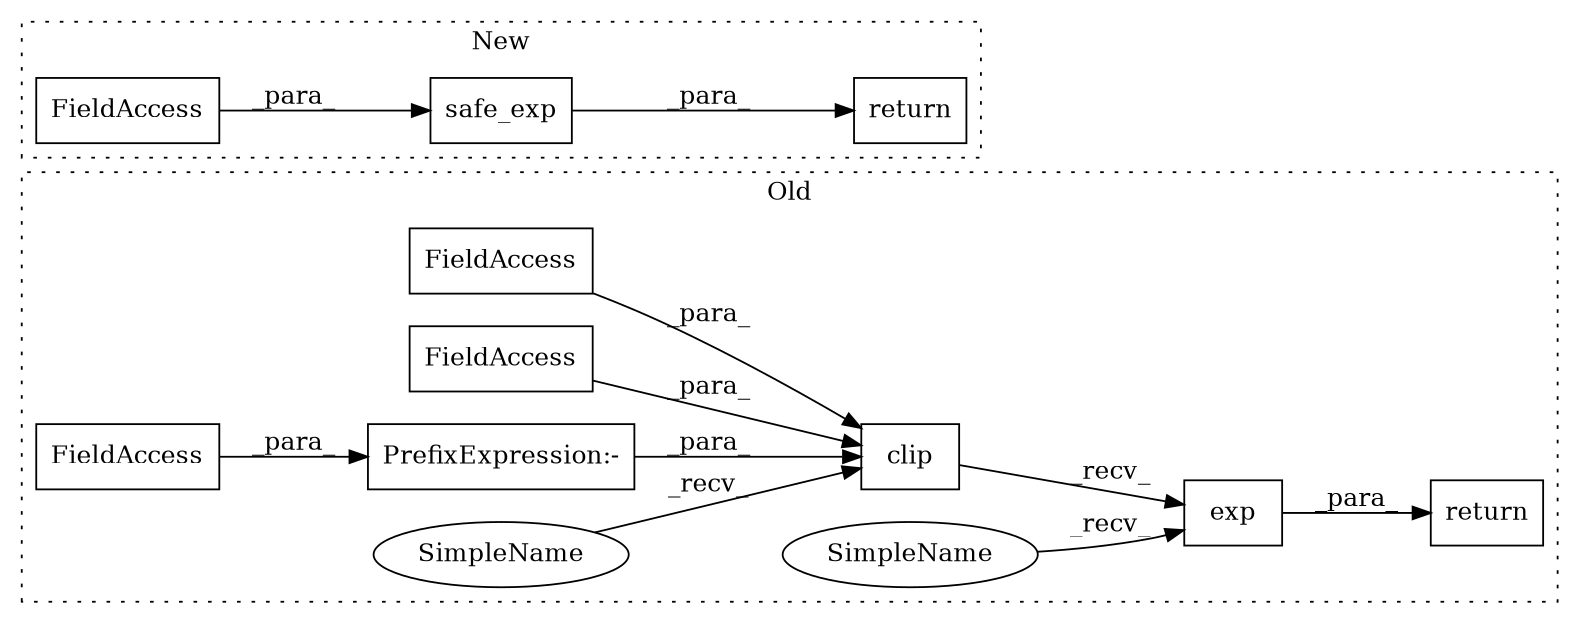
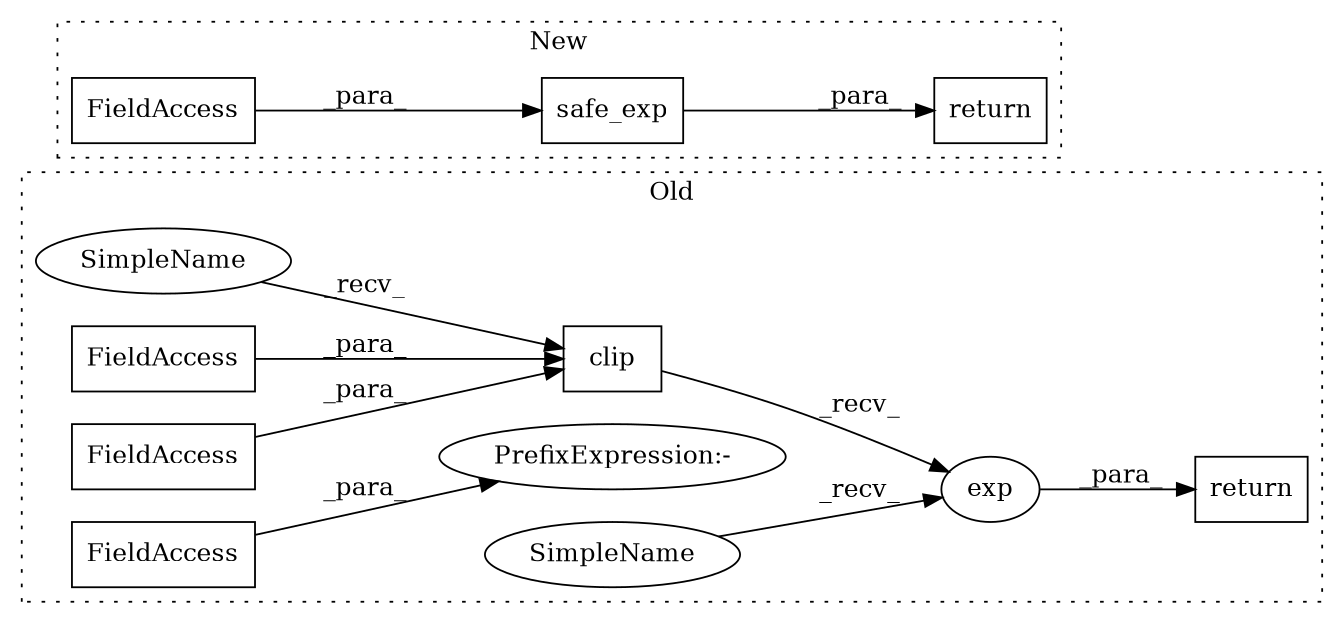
node "PrefixExpression:-": shape box -> ellipse
edge "PrefixExpression:-" -> "clip": removed, label "_para_"
node "exp": shape box -> ellipse
